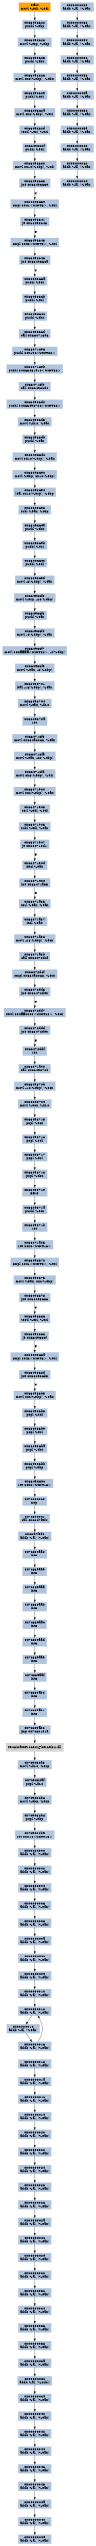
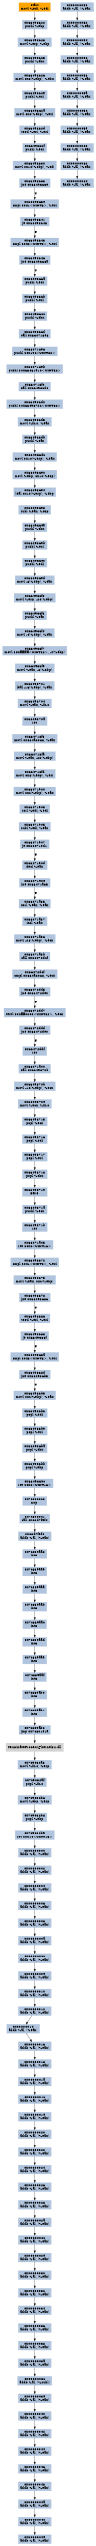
edge "0x664936e4 leal 0x10(%esp), %ebp" -> "0x664936e8 subl %eax, %esp": removed
edge "0x00000016 addb %al, (%eax)" -> "0x00000012 addb %al, (%eax)": now "0x00000016 addb %al, (%eax)" -> "0x00000018 addb %al, (%eax)"
